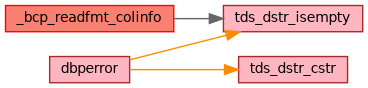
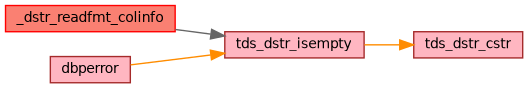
node "_bcp_readfmt_colinfo": label "_bcp_readfmt_colinfo" -> "_dstr_readfmt_colinfo"
edge "dbperror" -> "tds_dstr_cstr": now "tds_dstr_isempty" -> "tds_dstr_cstr"
